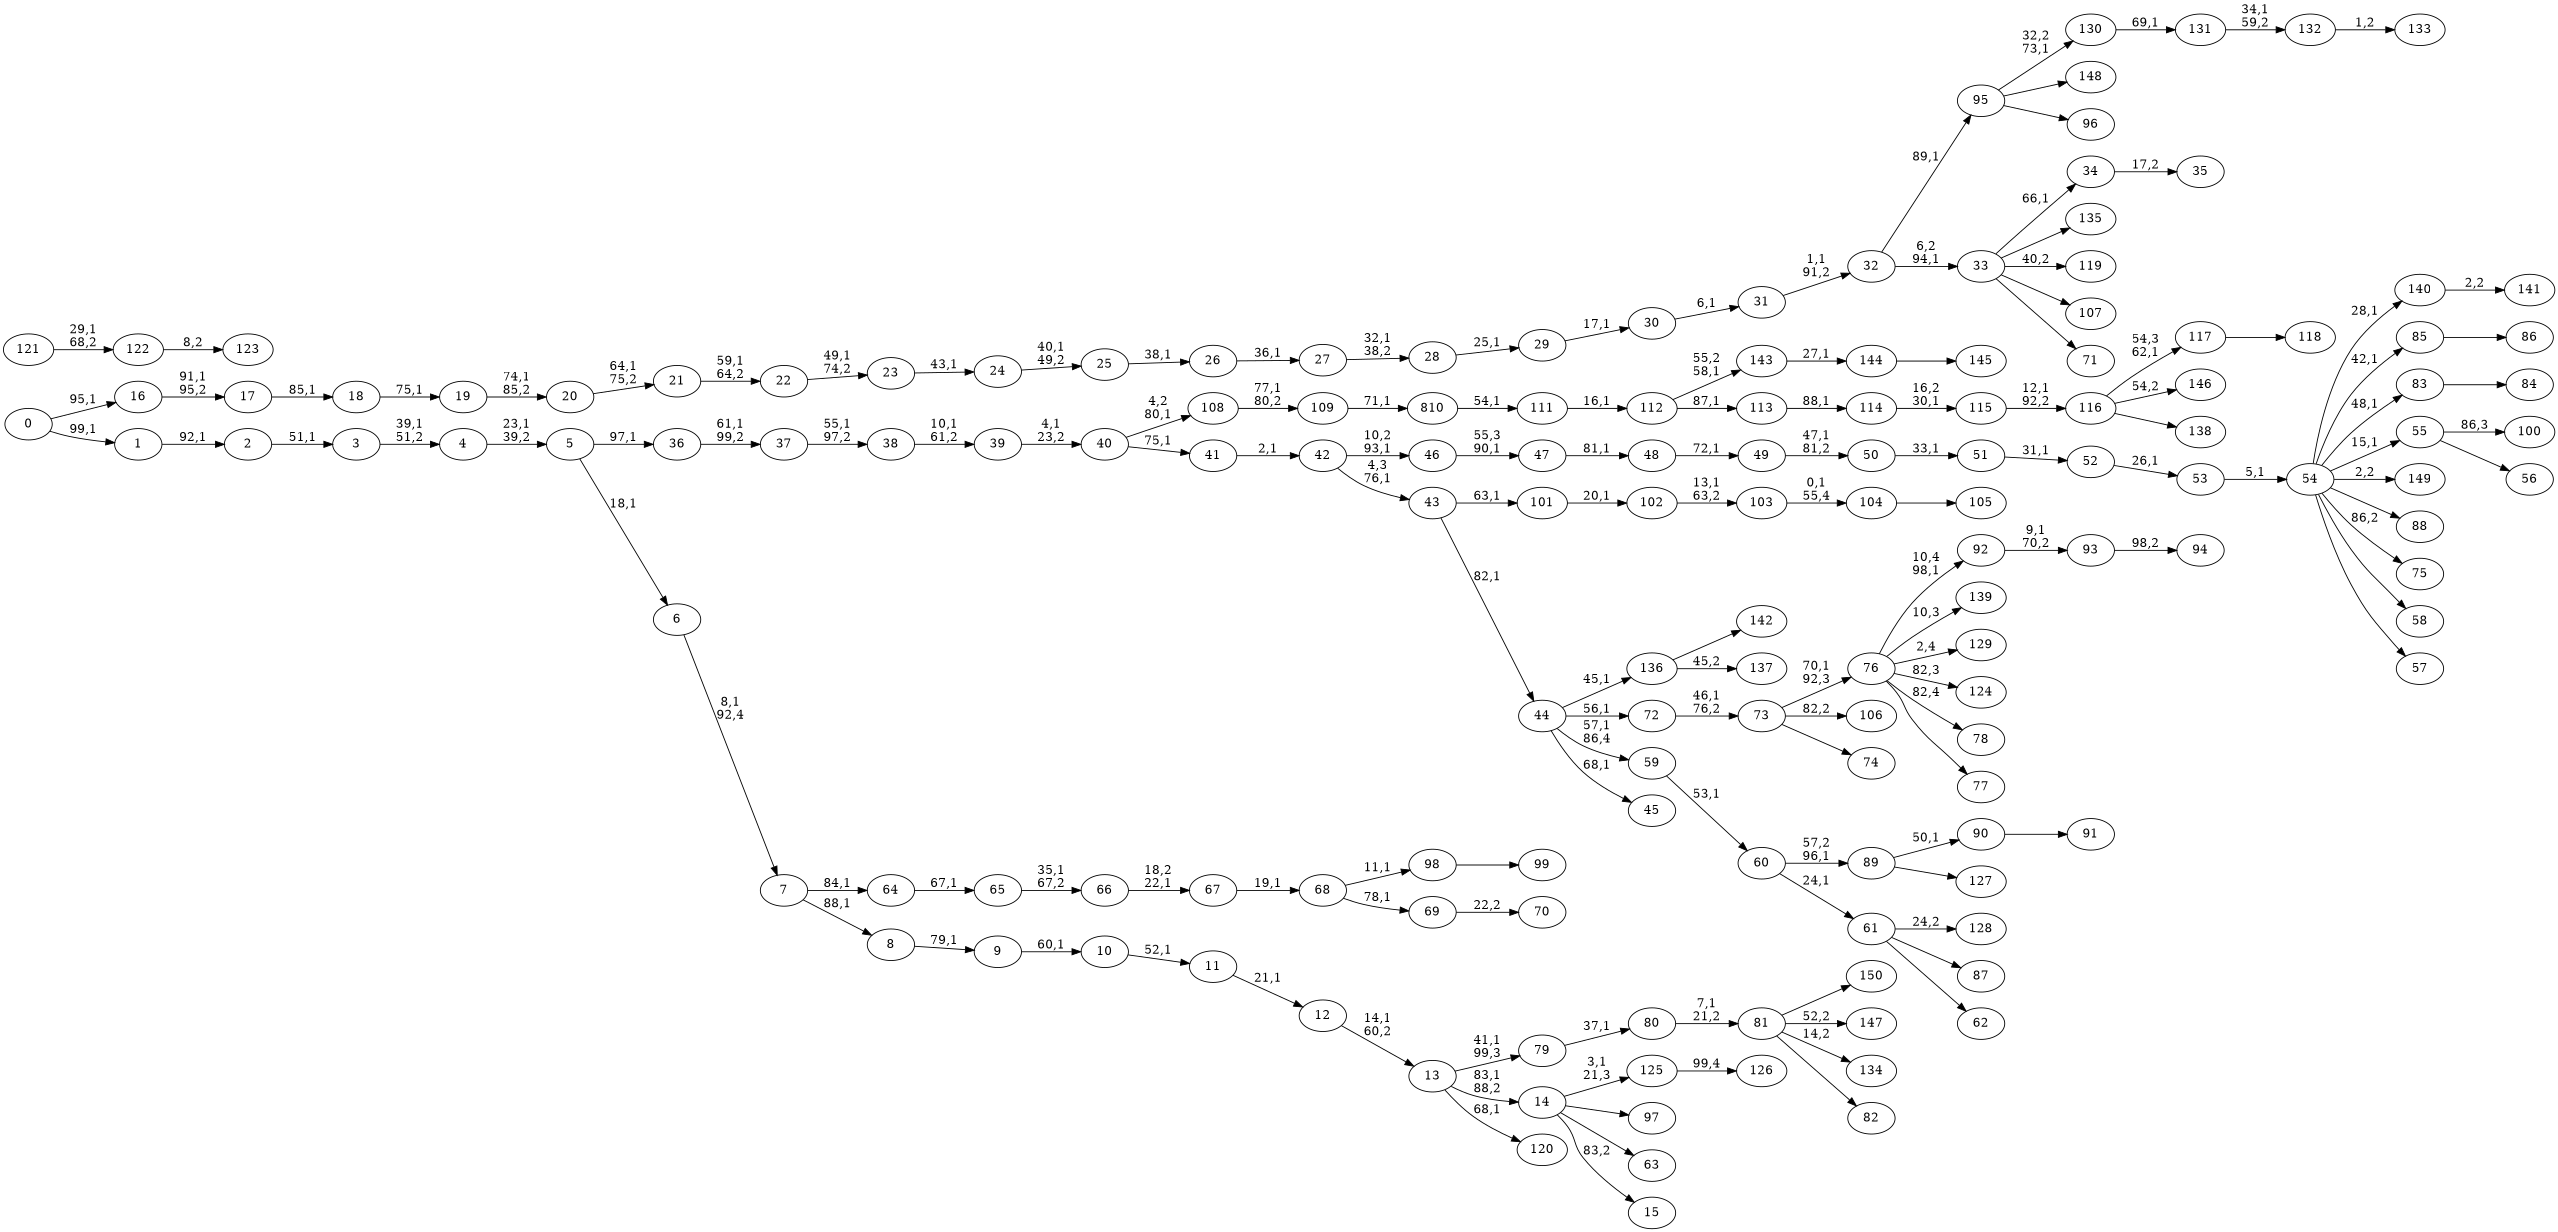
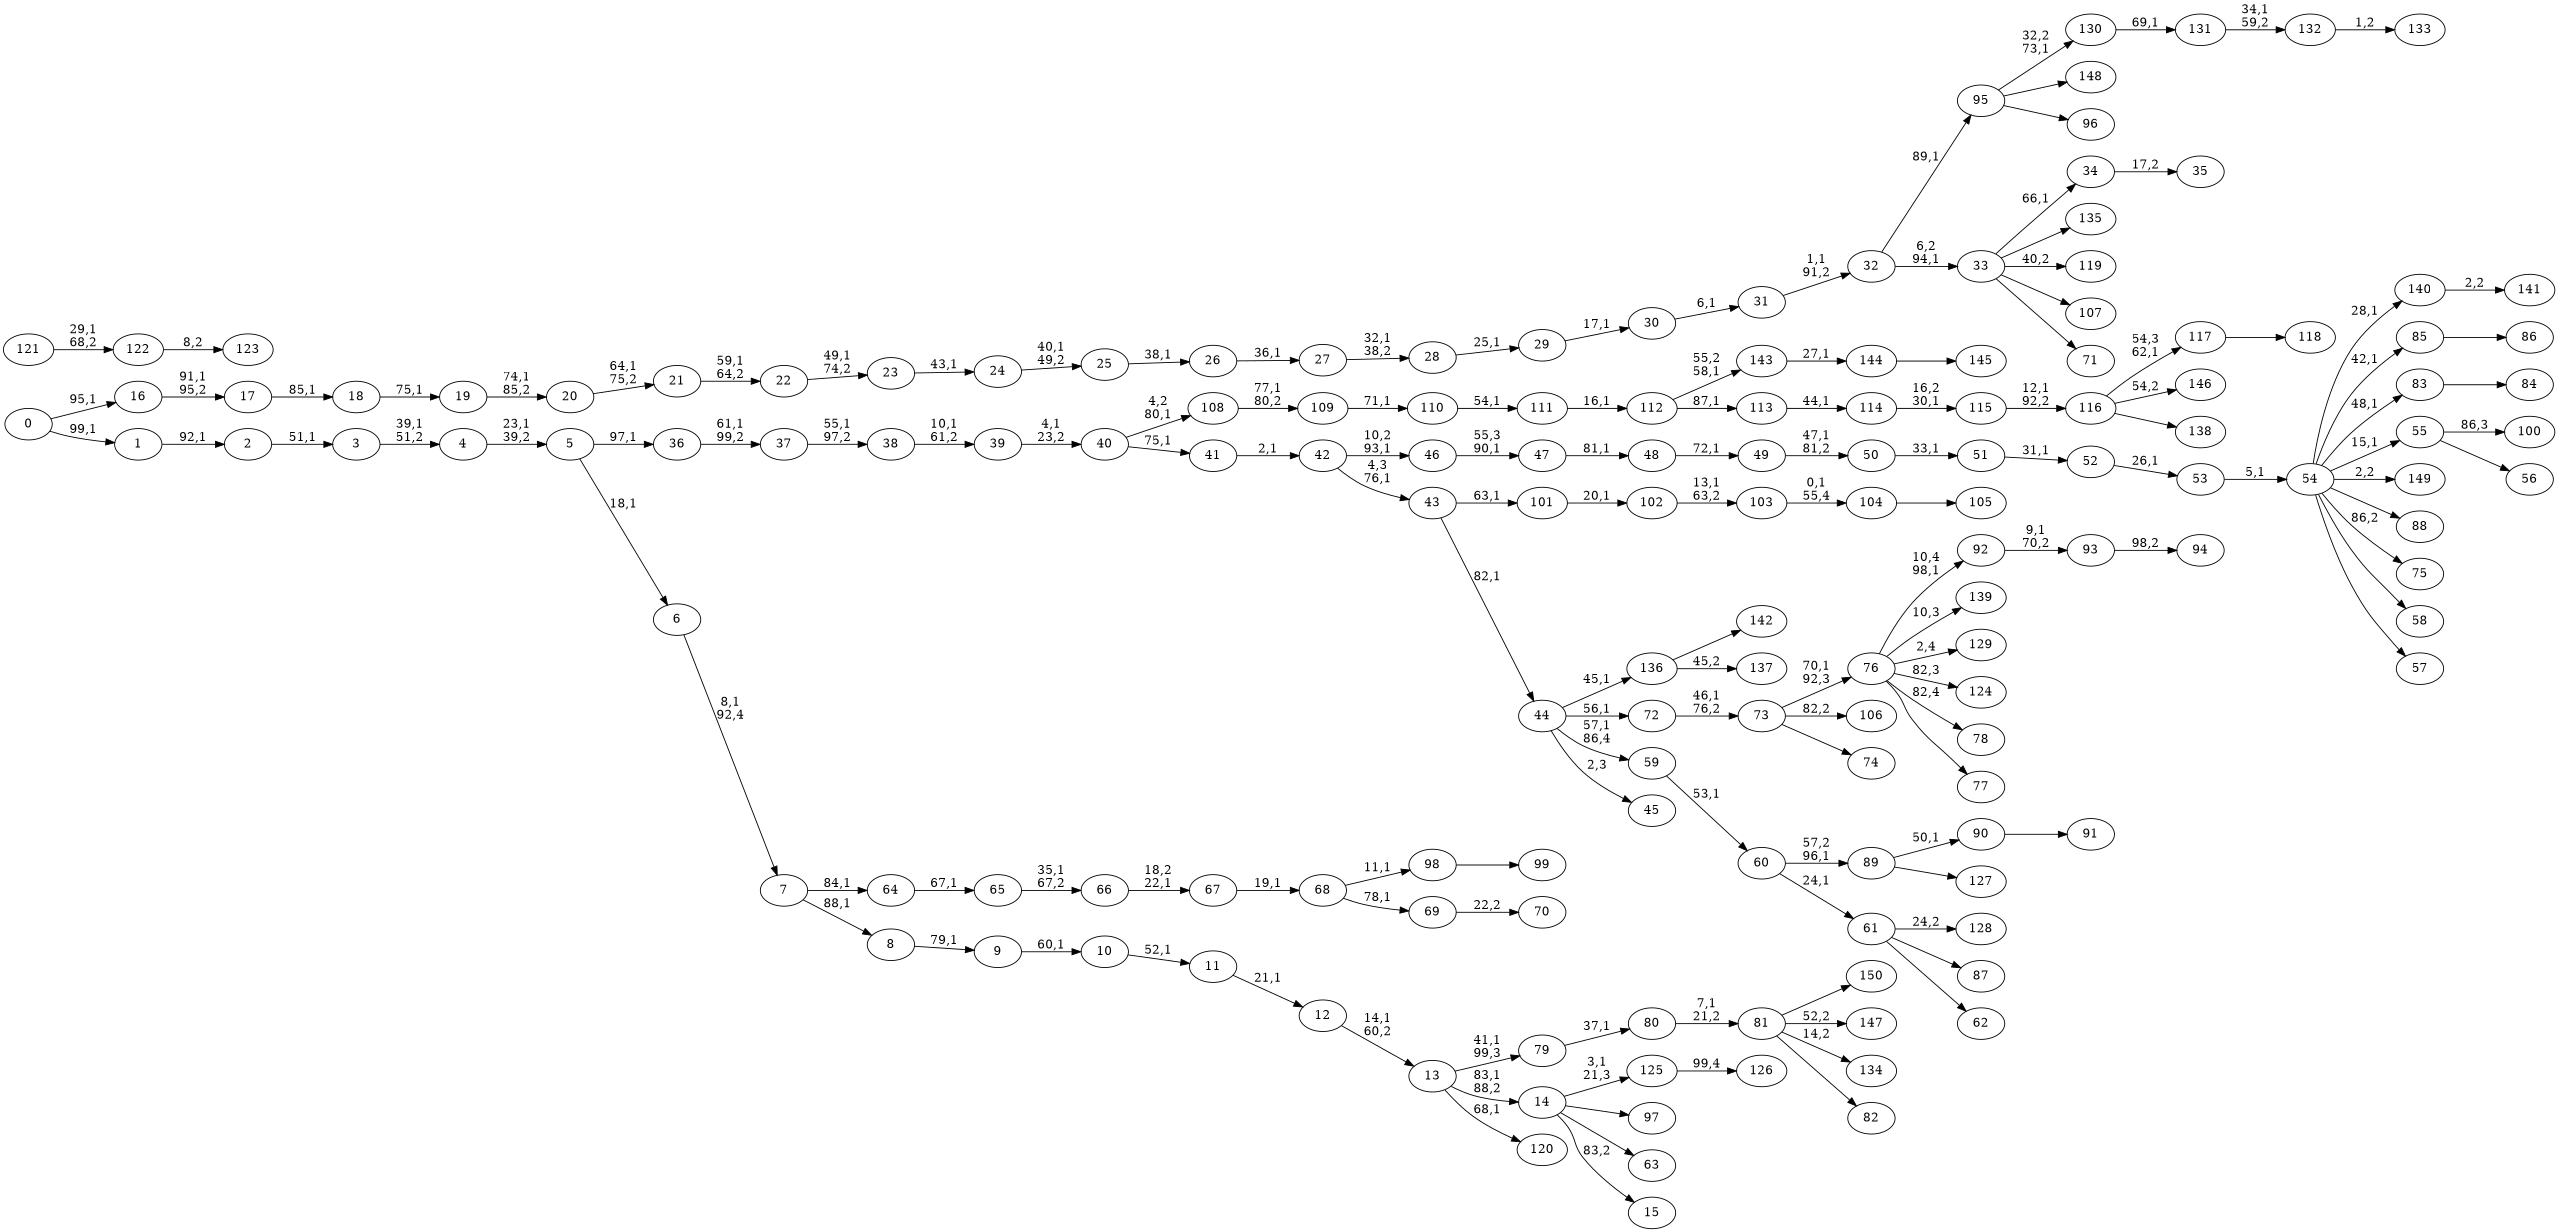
edge "113" -> "114": label "88,1" -> "44,1"
node "810": label "810" -> "110"
edge "44" -> "45": label "68,1" -> "2,3"
